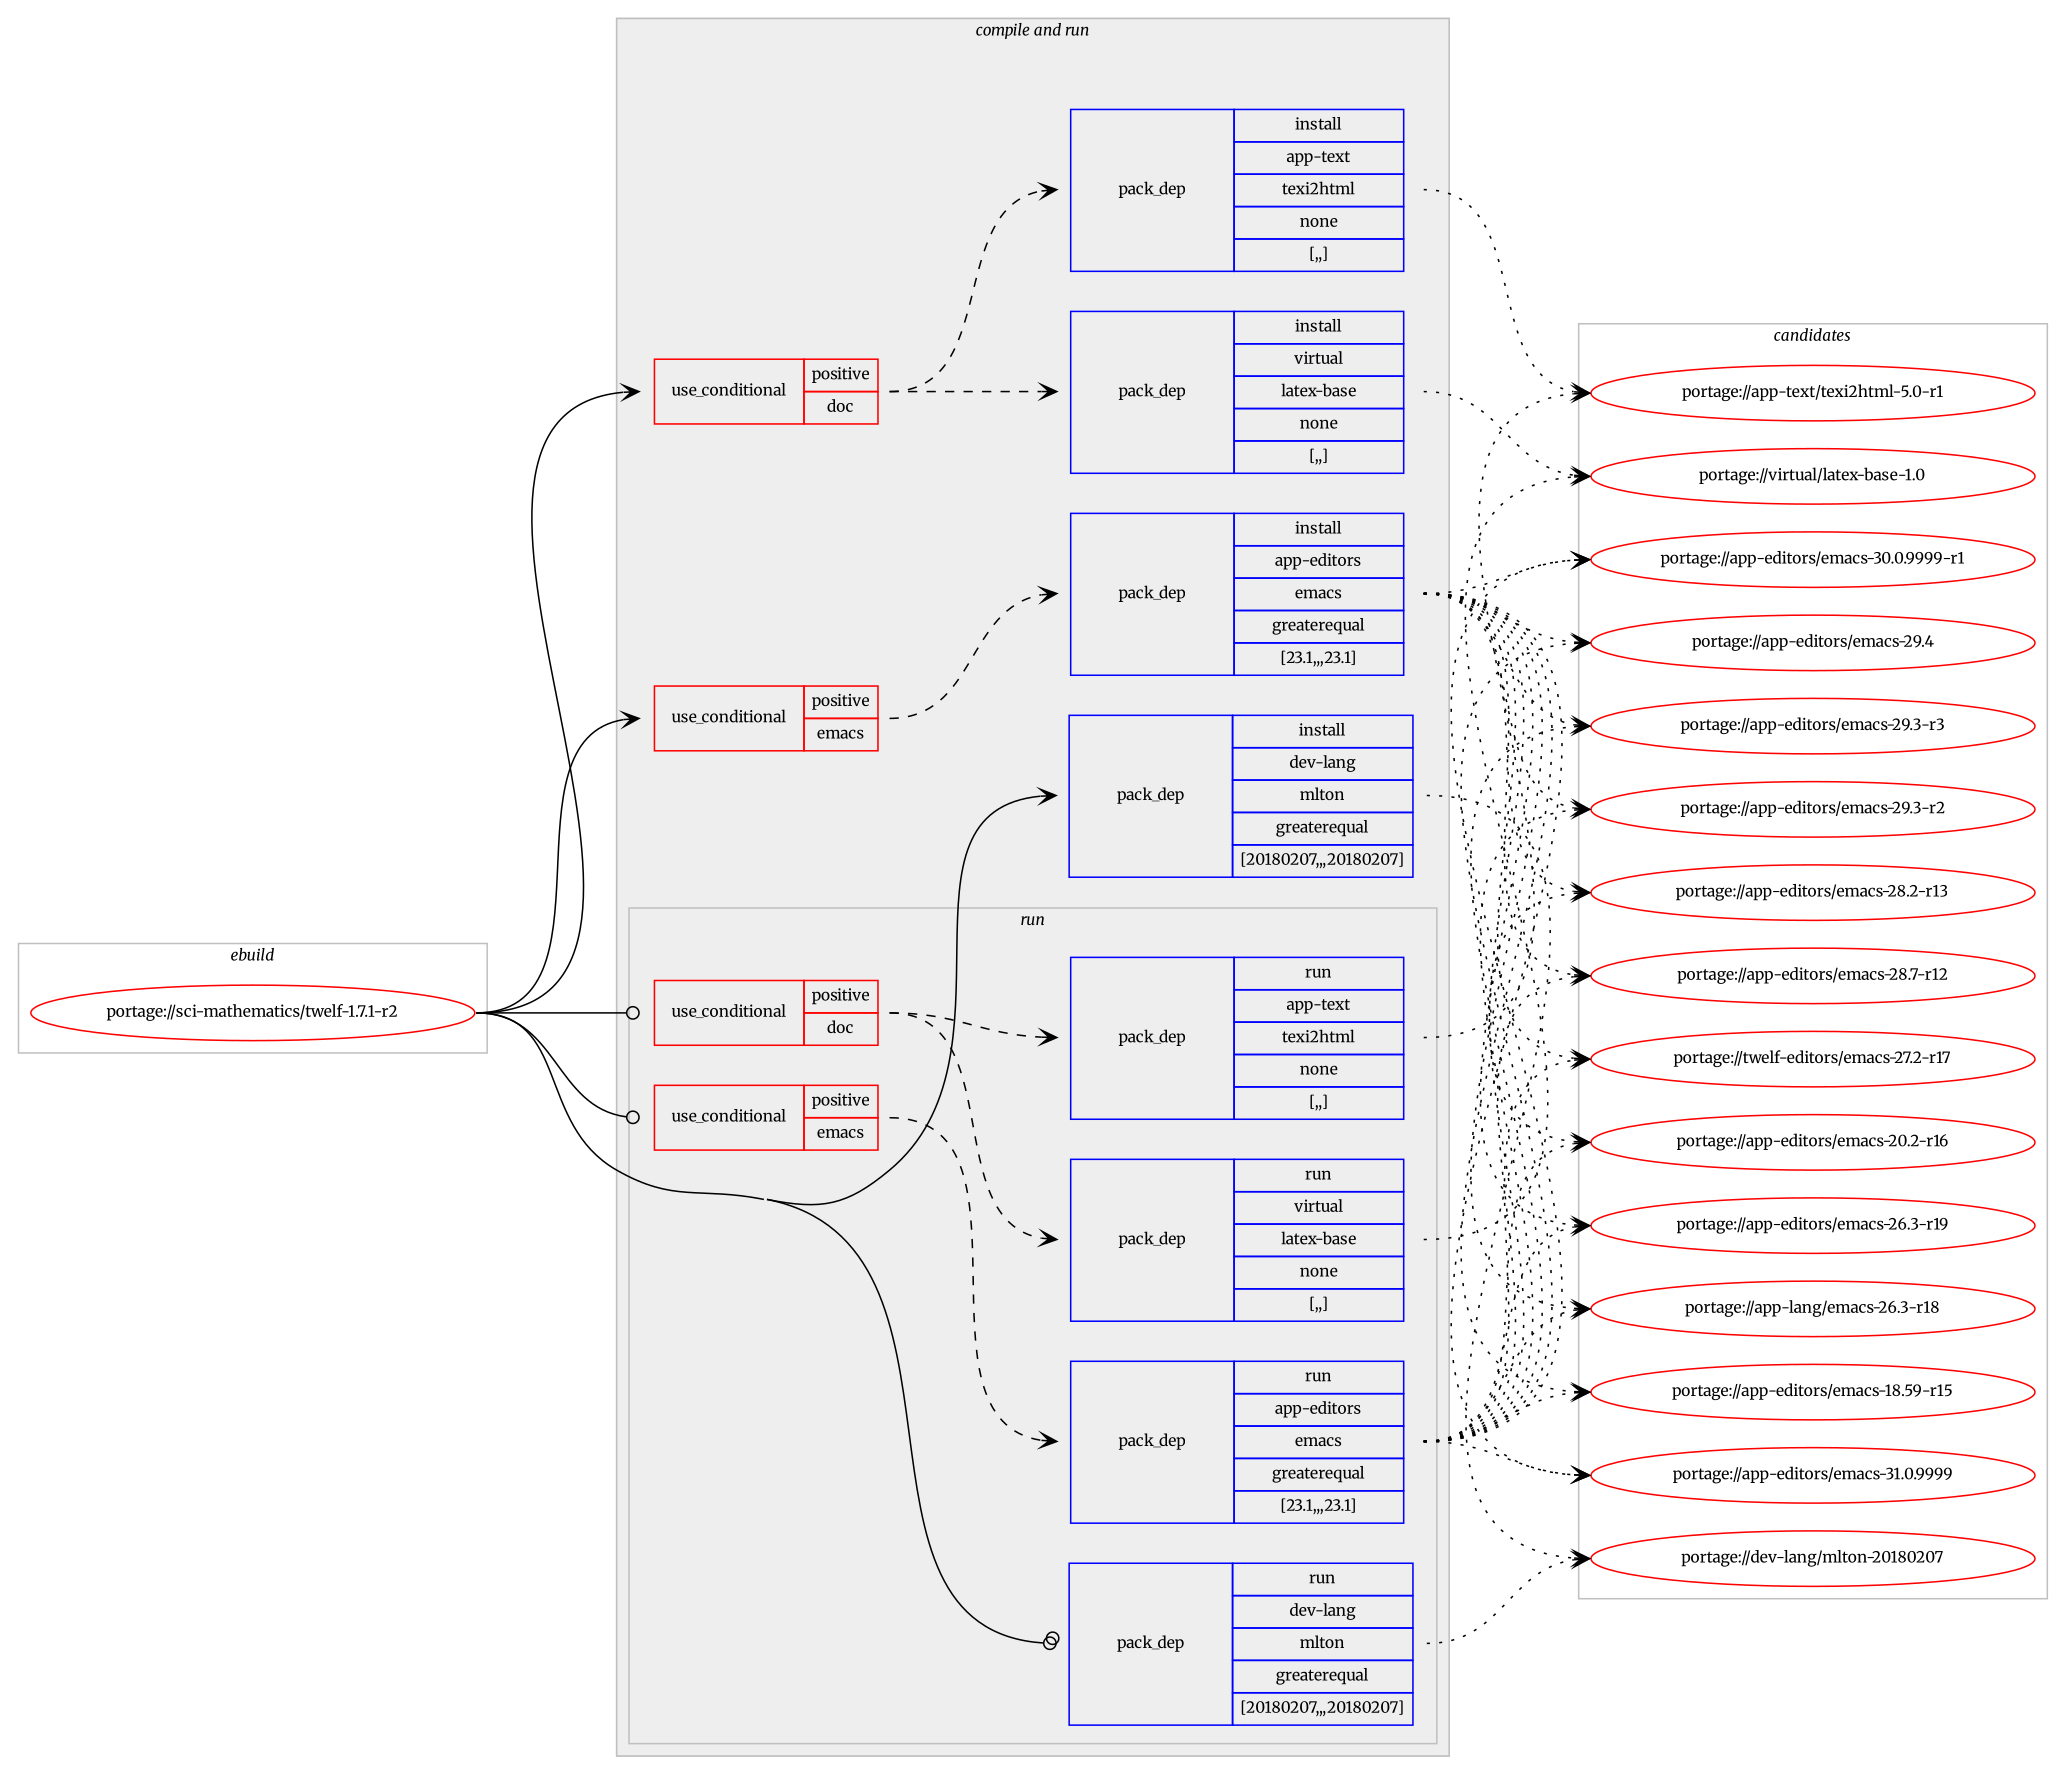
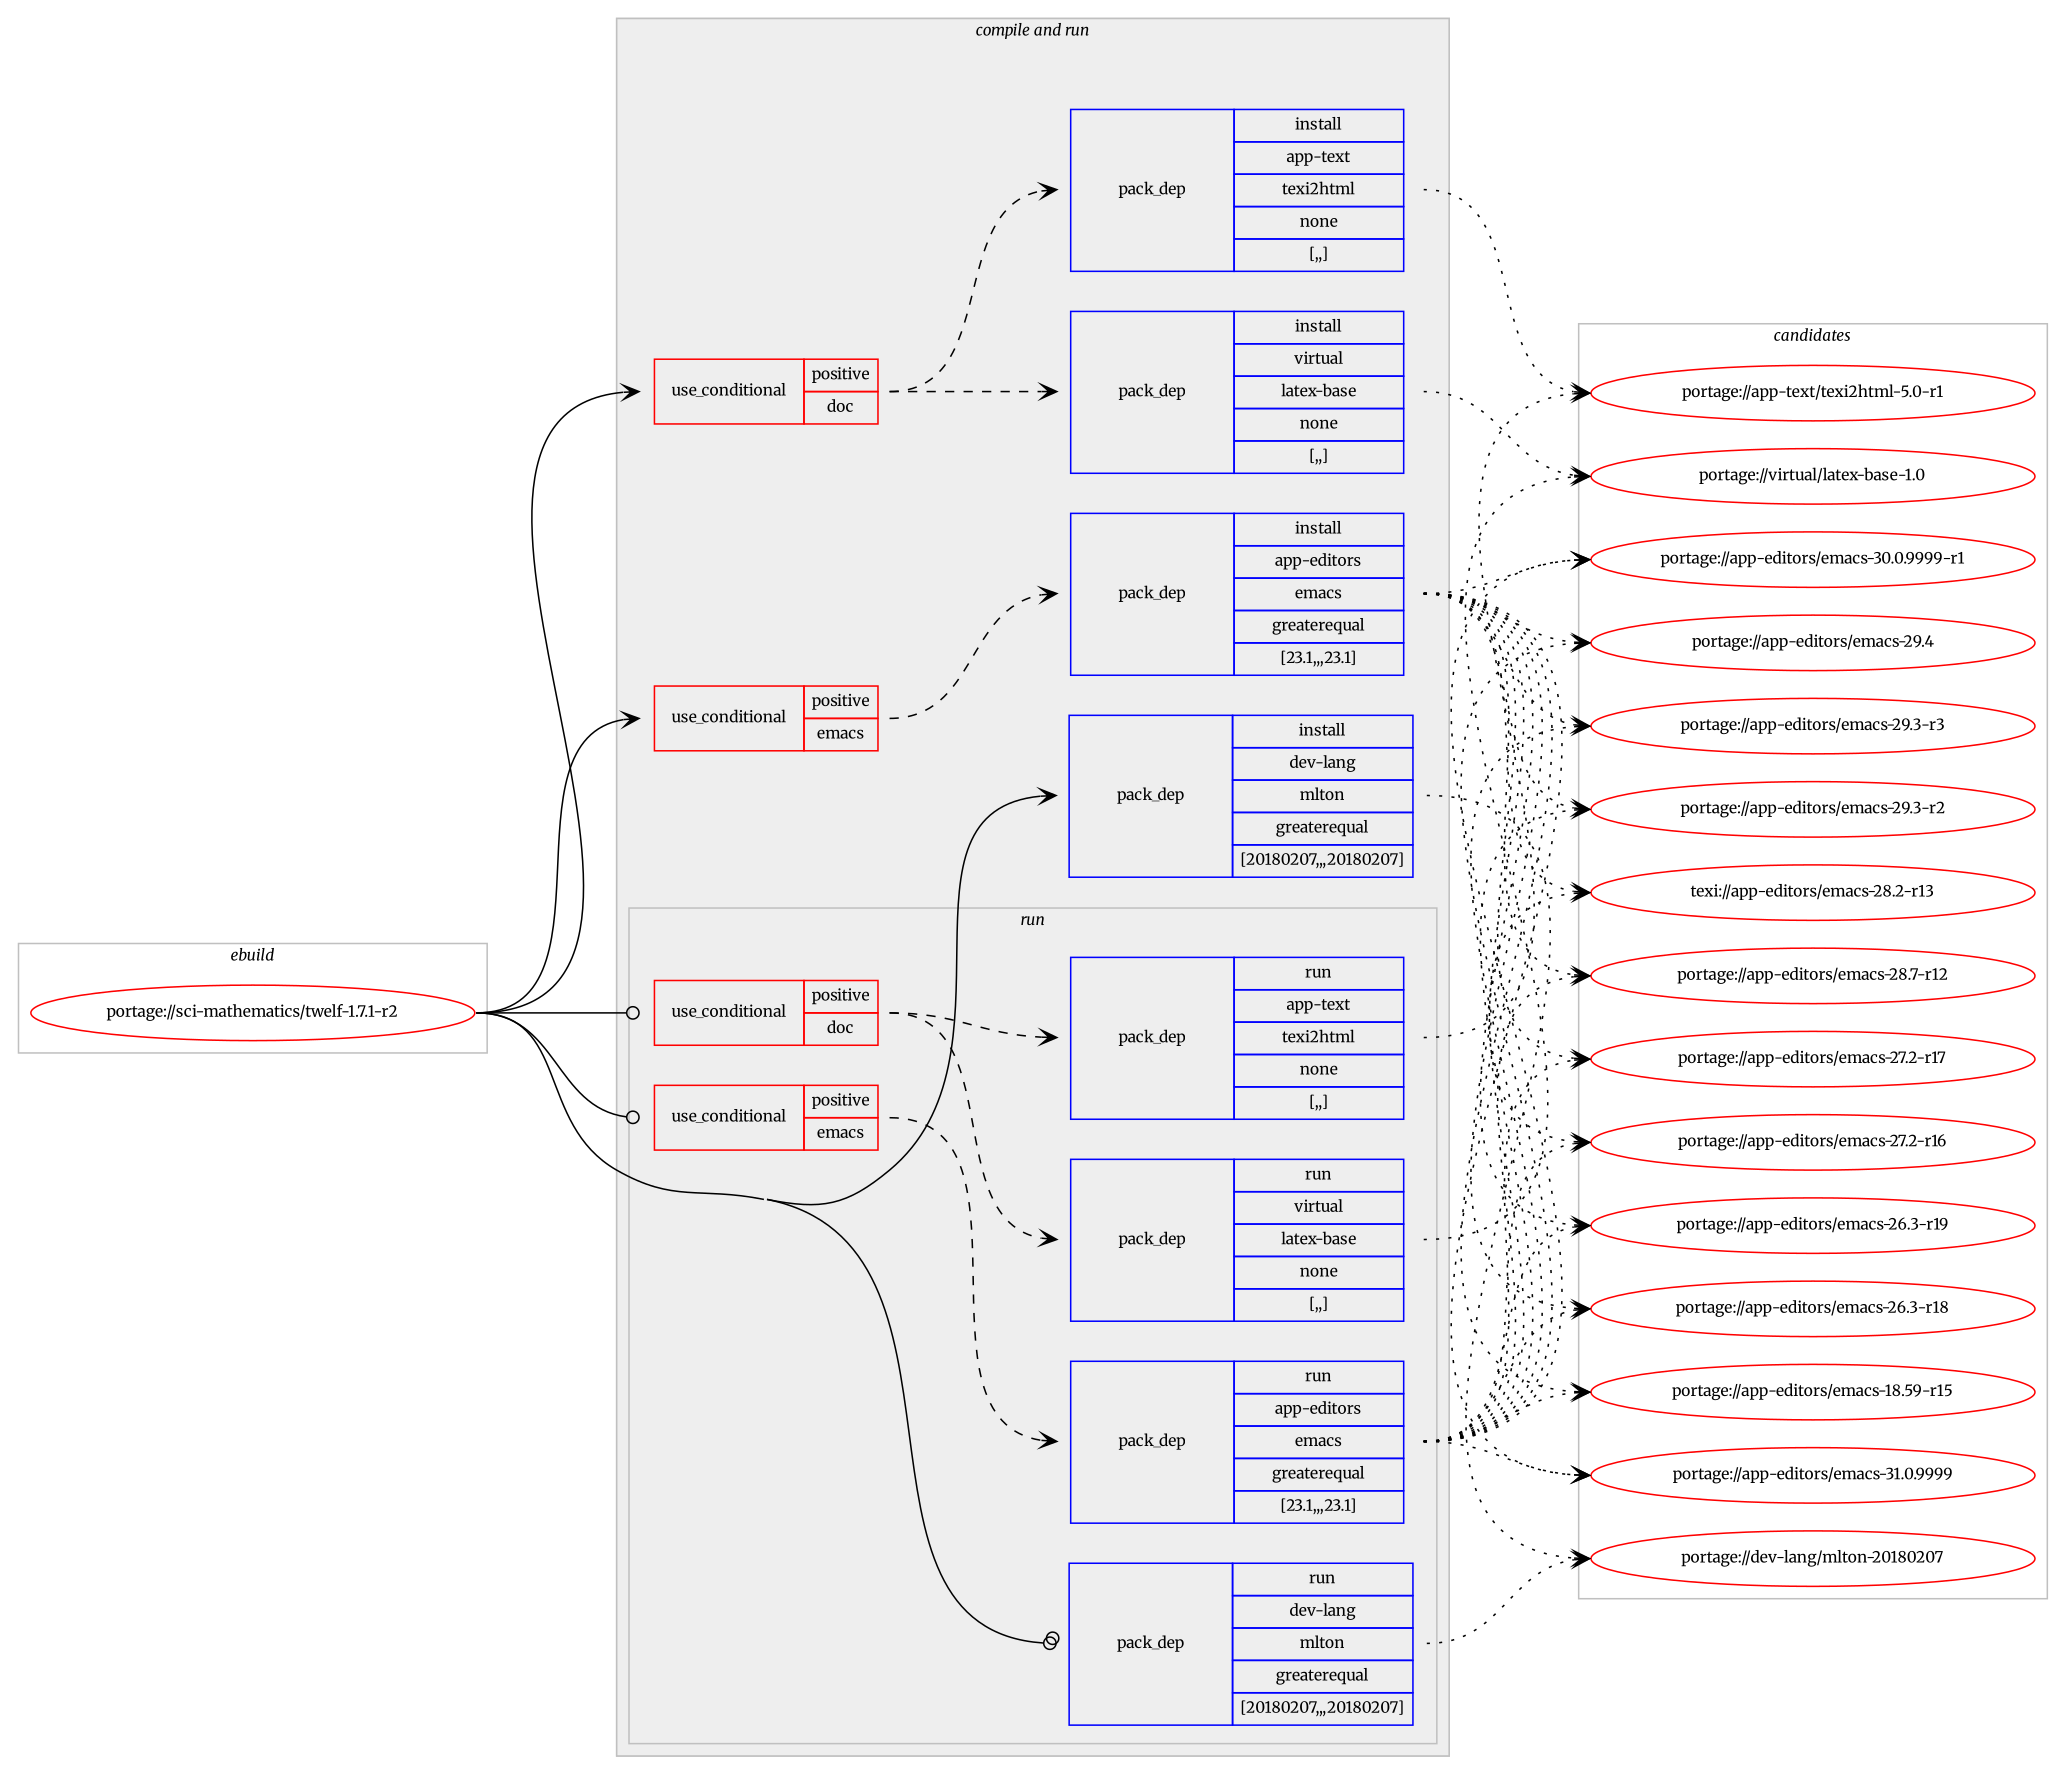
node "portage://app-editors/emacs-28.2-r13": label "portage://app-editors/emacs-28.2-r13" -> "texi://app-editors/emacs-28.2-r13"
node "portage://twelf-editors/emacs-27.2-r17": label "portage://twelf-editors/emacs-27.2-r17" -> "portage://app-editors/emacs-27.2-r17"
node "portage://app-editors/emacs-20.2-r16": label "portage://app-editors/emacs-20.2-r16" -> "portage://app-editors/emacs-27.2-r16"
node "portage://app-lang/emacs-26.3-r18": label "portage://app-lang/emacs-26.3-r18" -> "portage://app-editors/emacs-26.3-r18"
